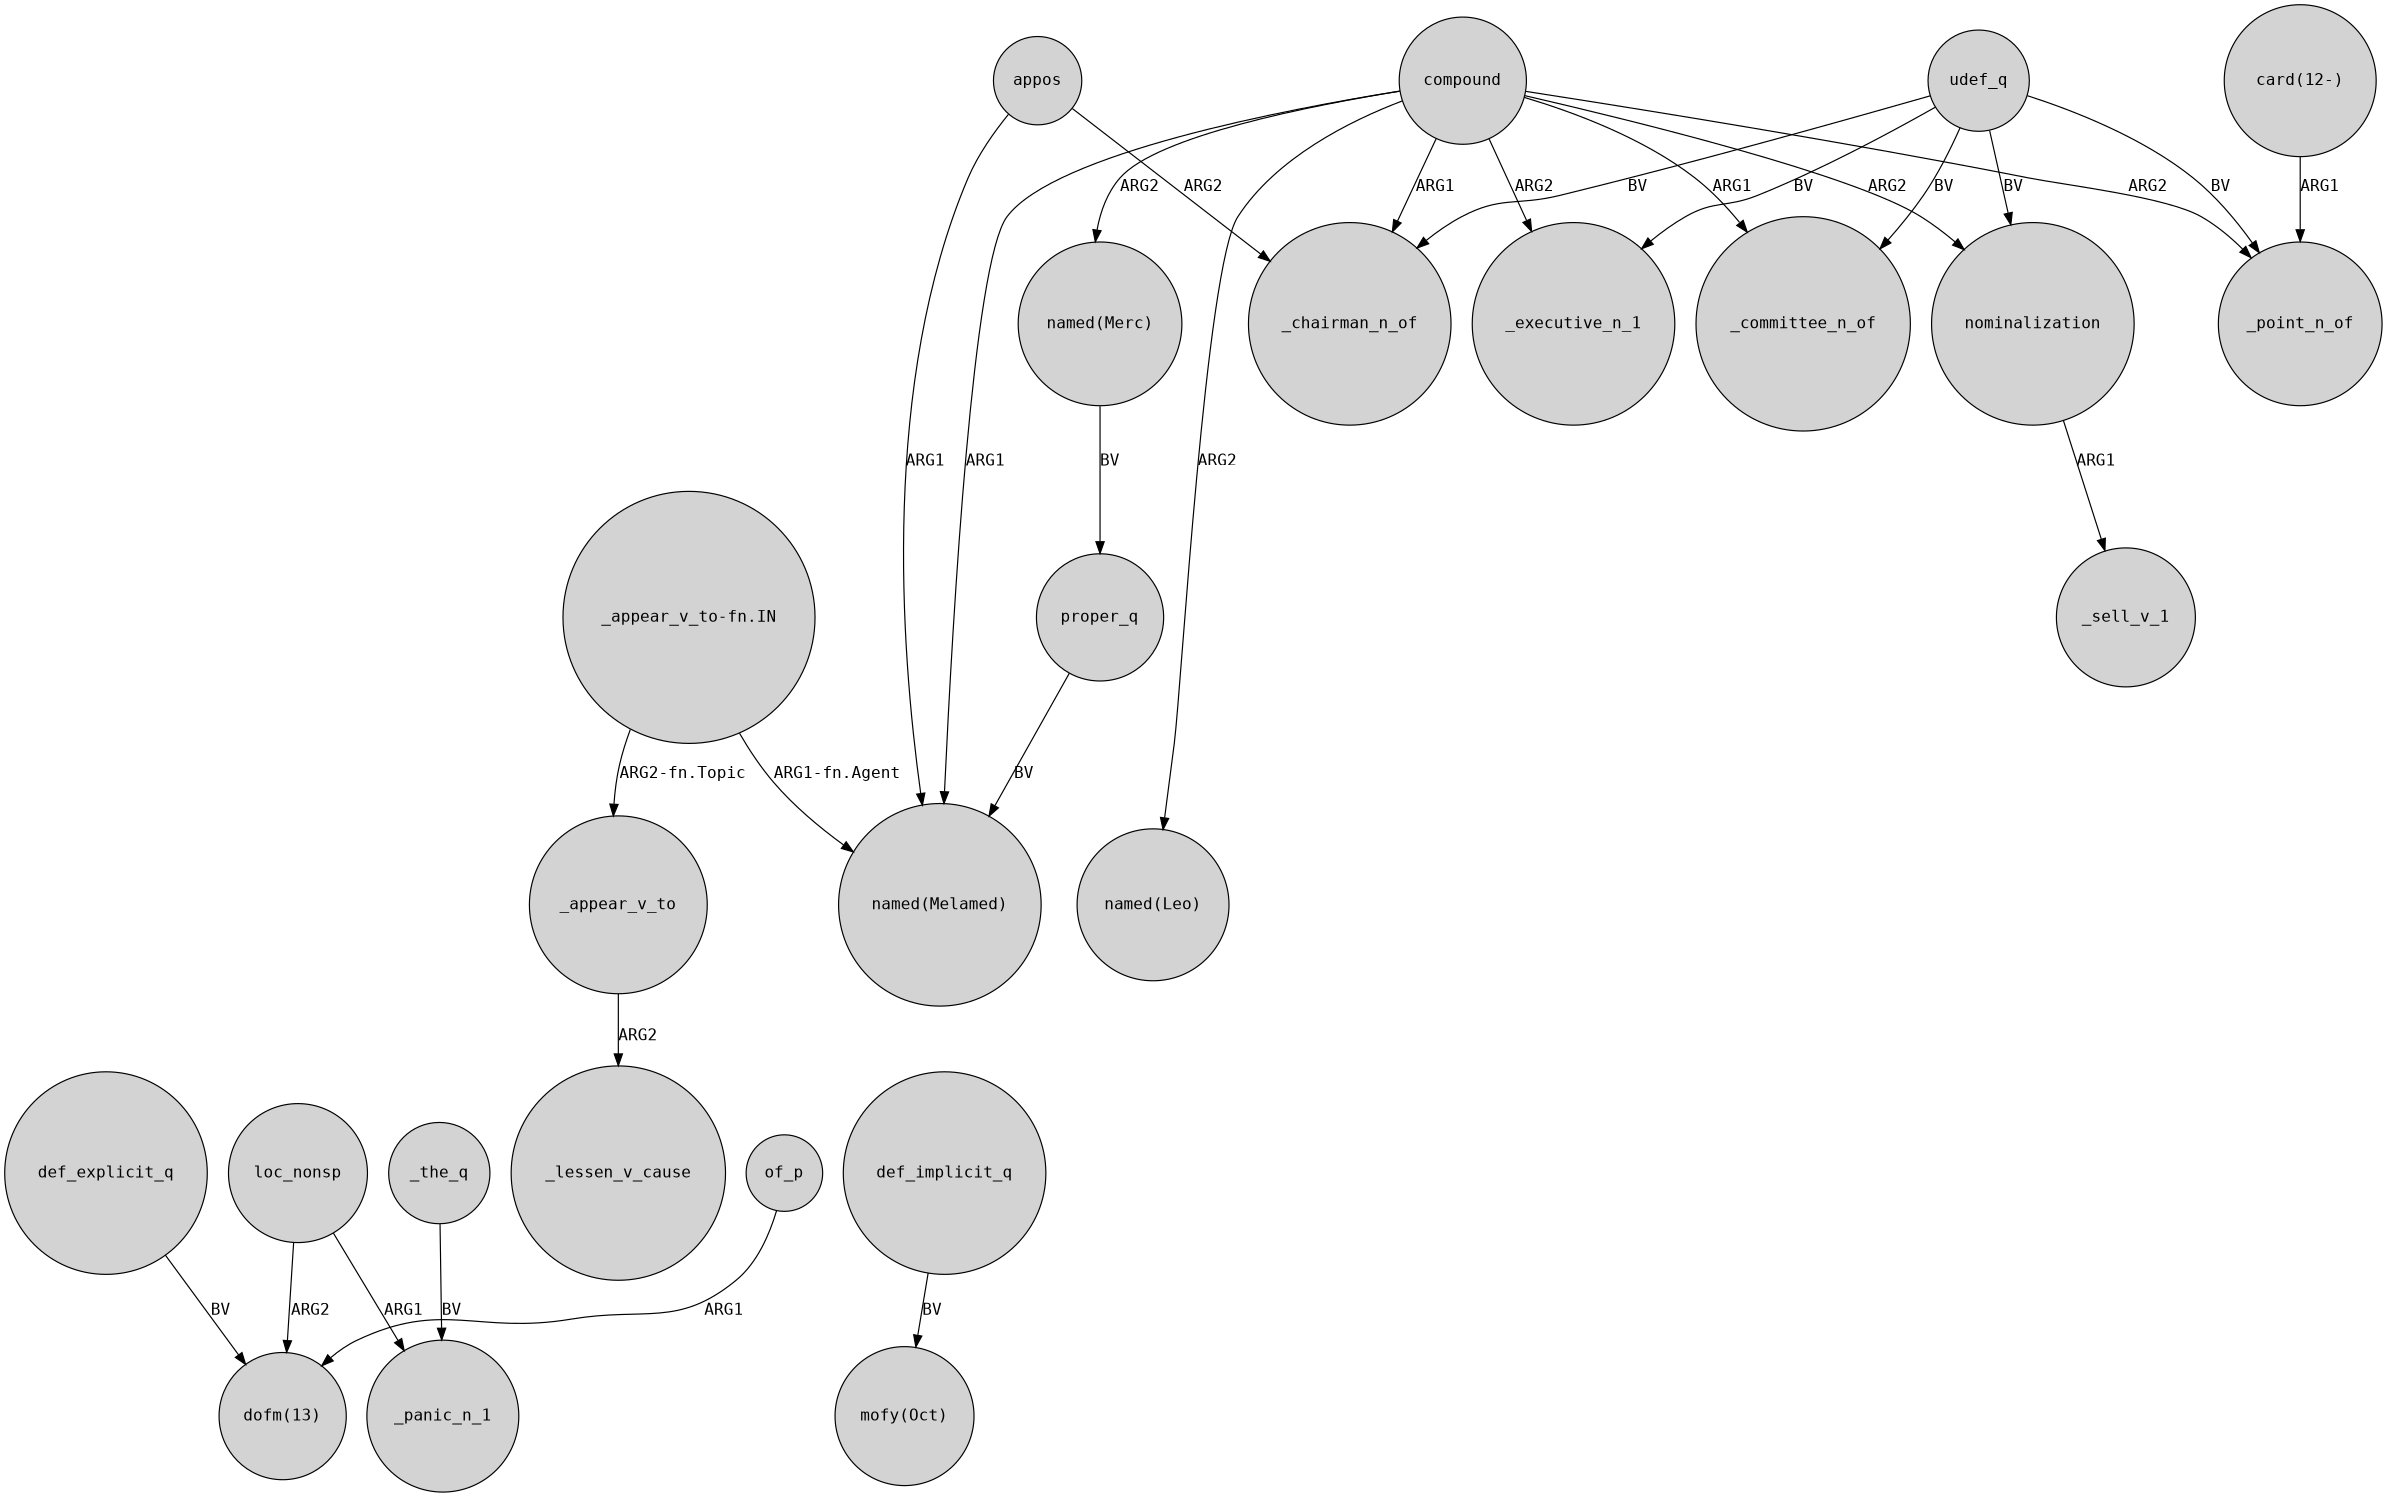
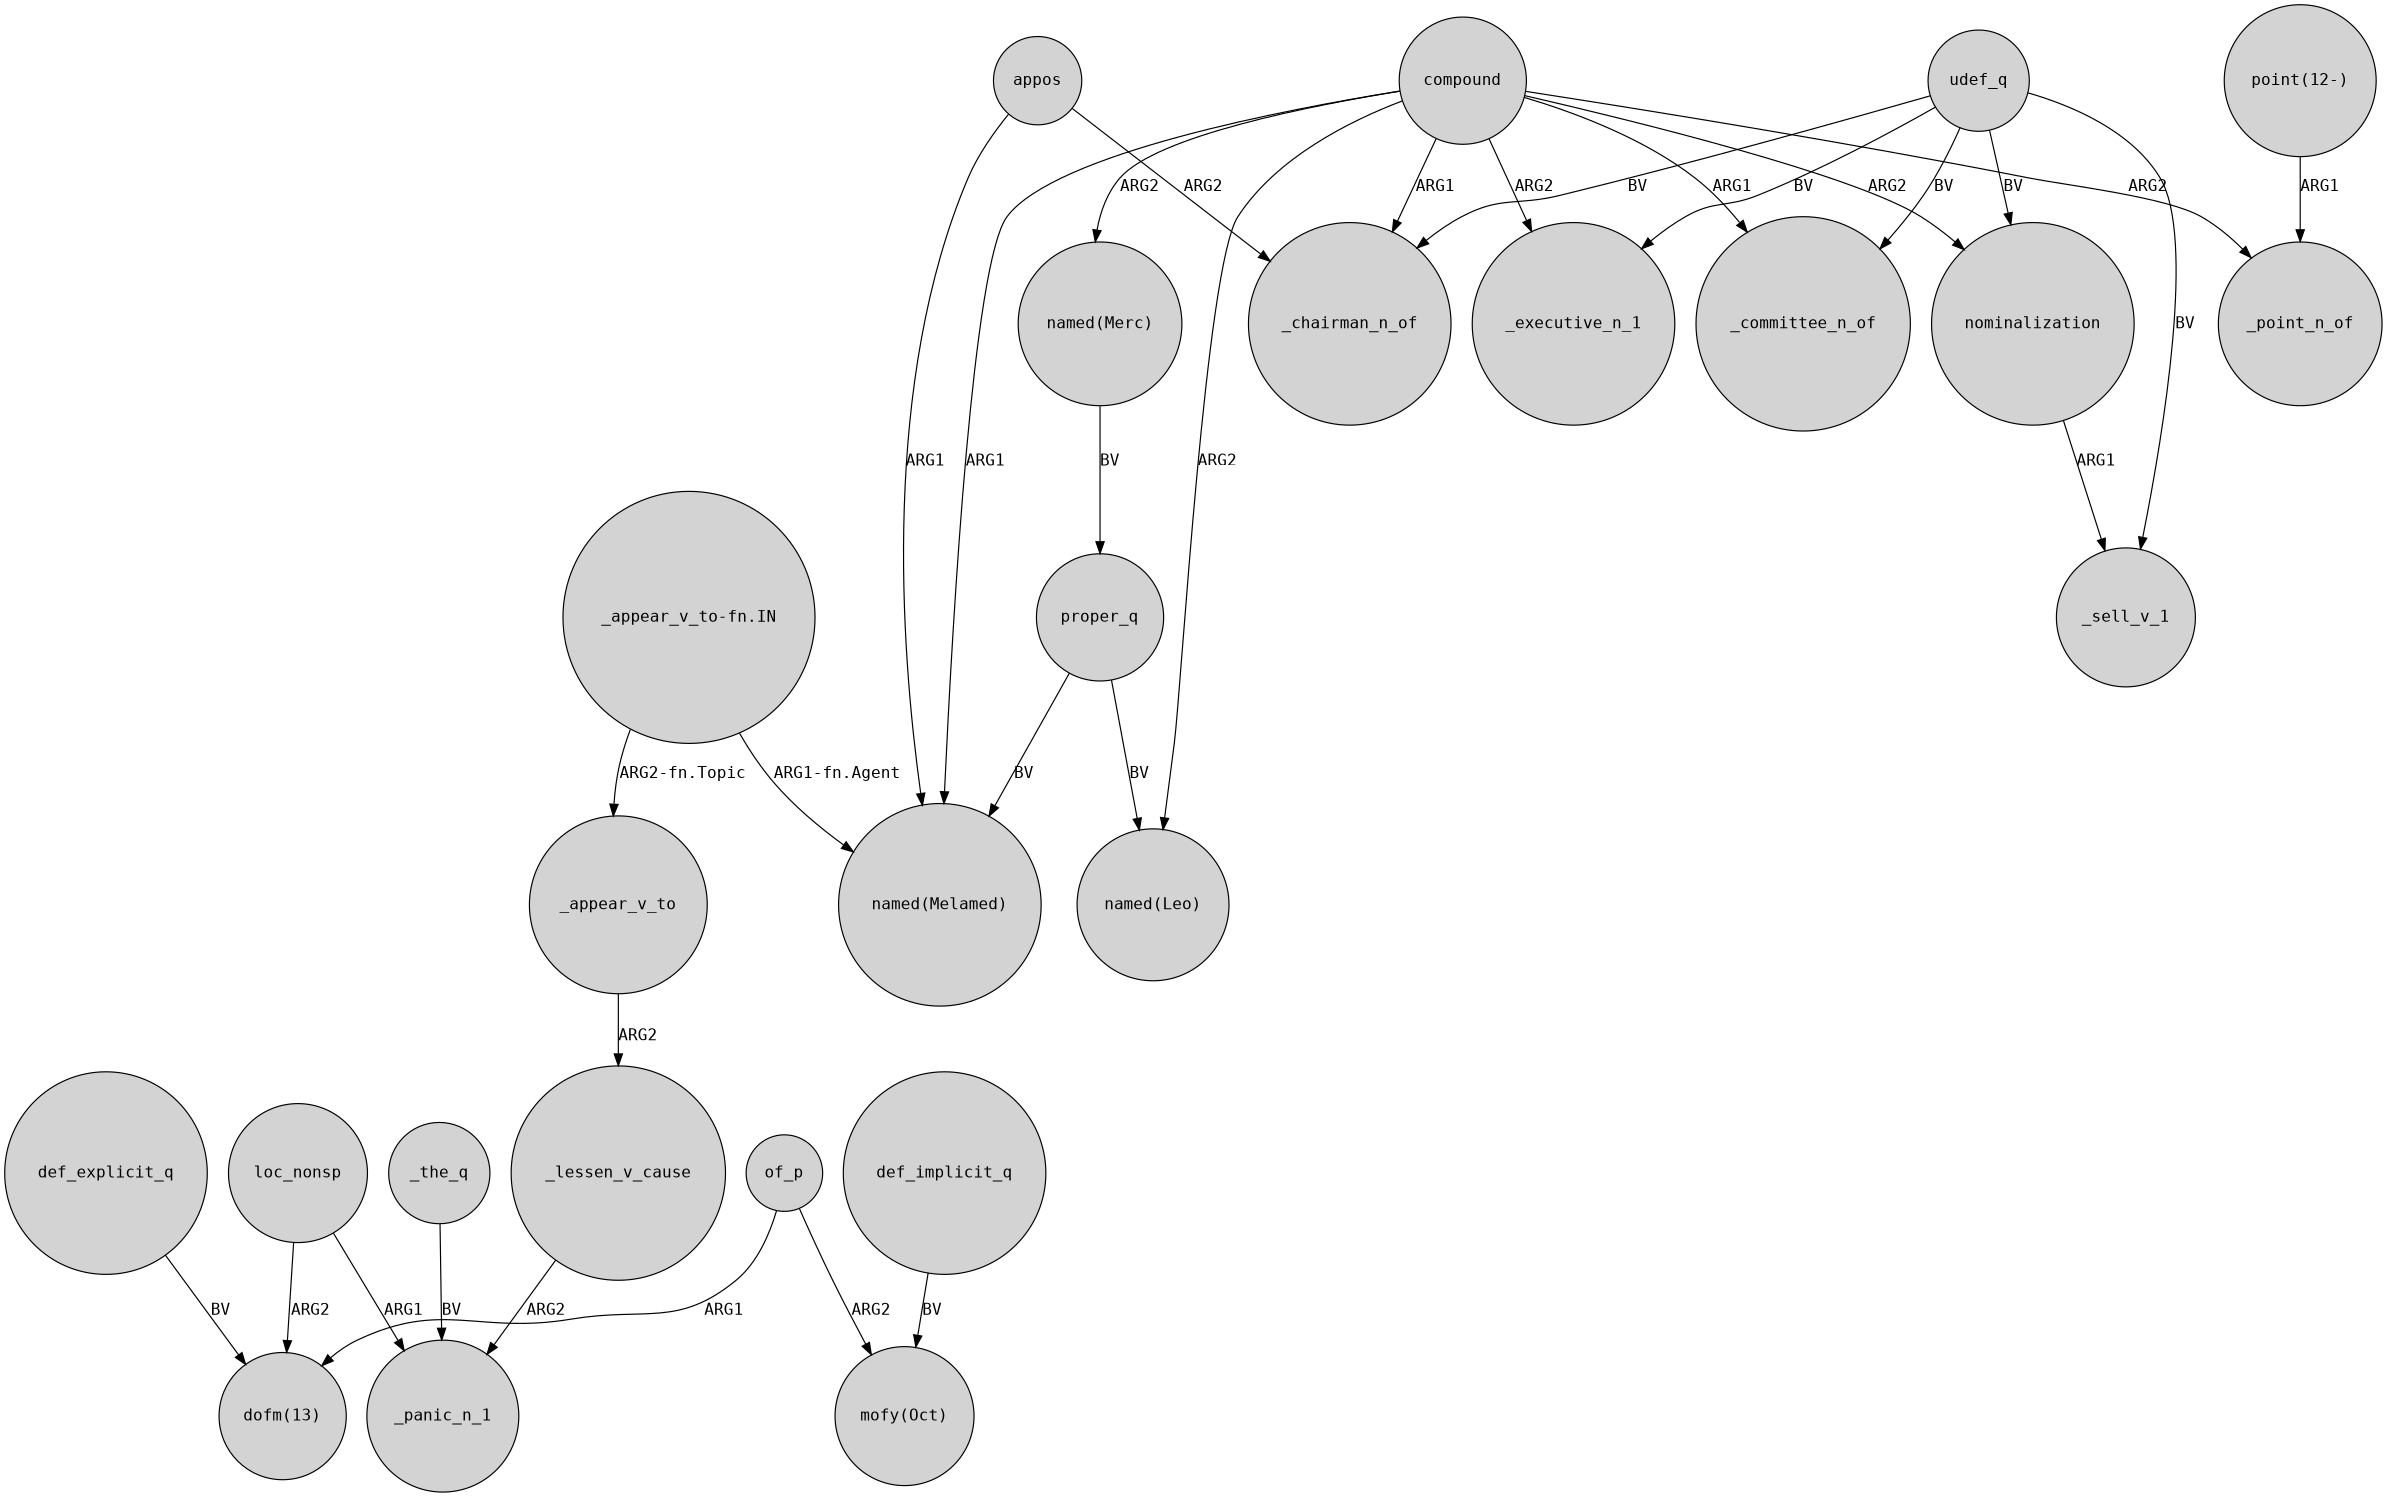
node "card(12-)": label "card(12-)" -> "point(12-)"
edge "udef_q" -> "_point_n_of": now "udef_q" -> "_sell_v_1"
edge "proper_q" -> "named(Leo)": added, label "BV"
edge "of_p" -> "mofy(Oct)": added, label "ARG2"
edge "_lessen_v_cause" -> "_panic_n_1": added, label "ARG2"
